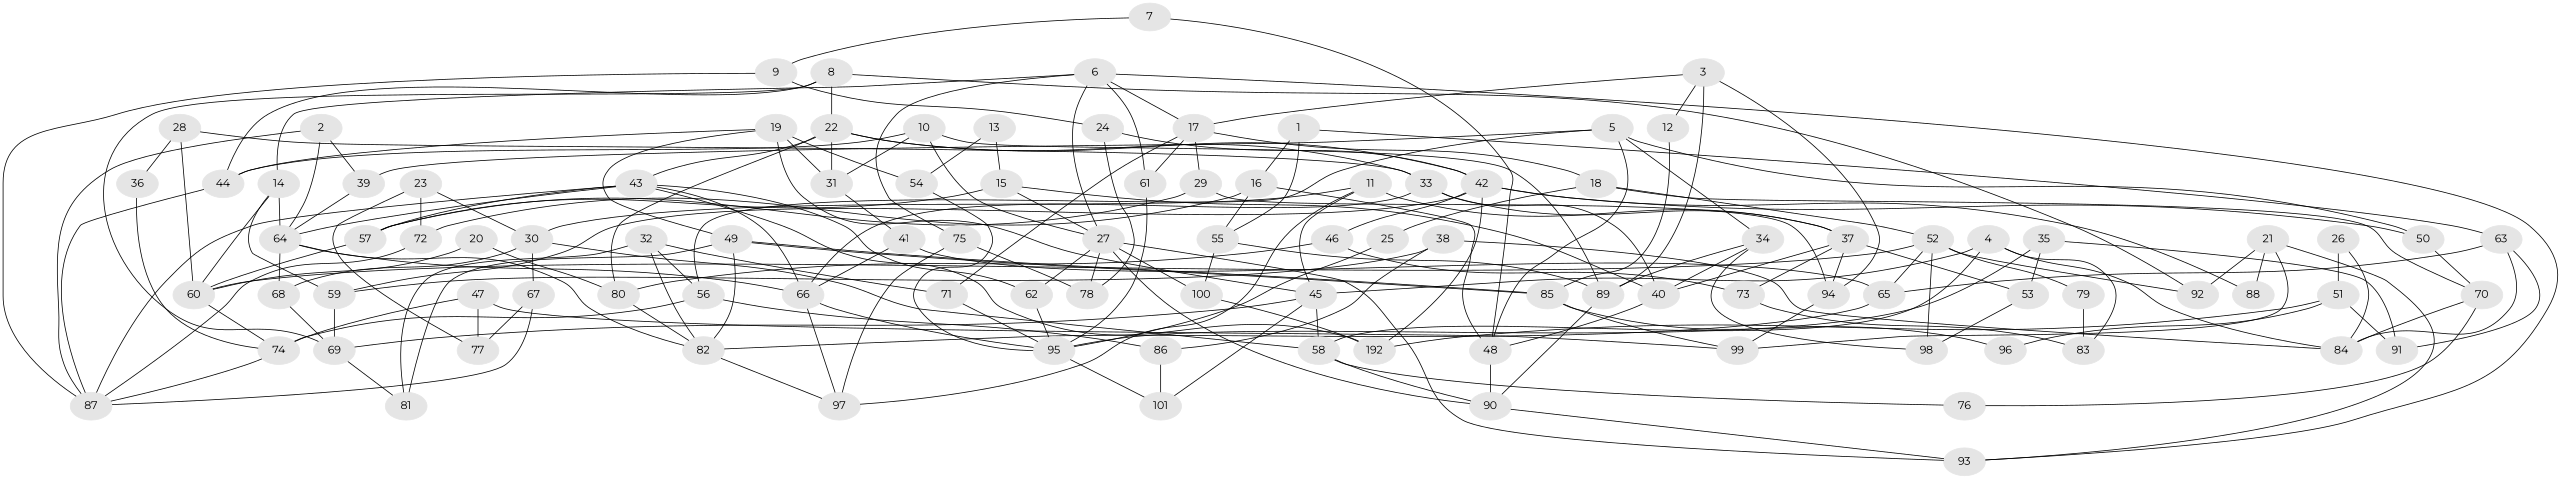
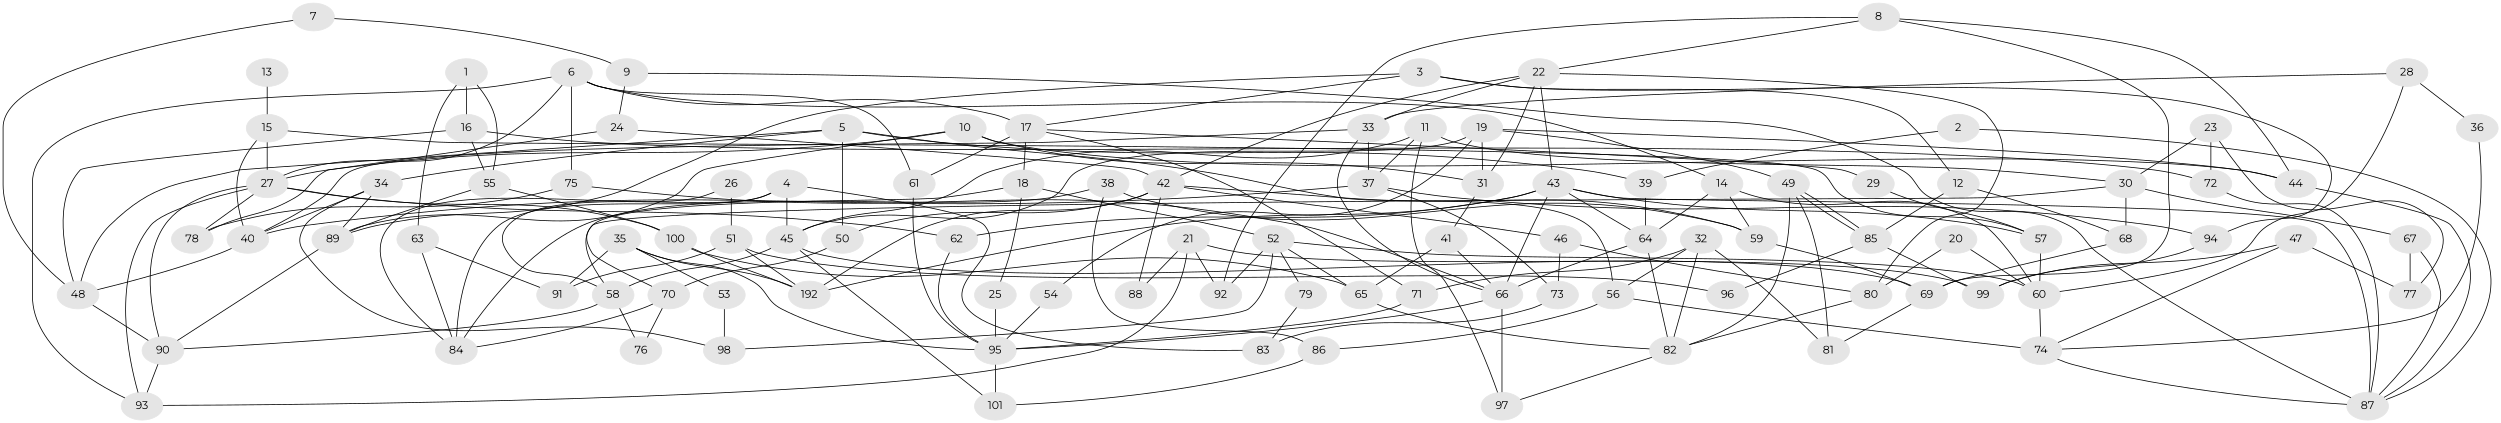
edge "13" -- "54": removed
edge "2" -- "64": removed
edge "29" -- "94": removed
edge "64" -- "68": now "12" -- "68"
edge "37" -- "53": removed
edge "35" -- "192": added
edge "63" -- "65": now "100" -- "65"
edge "75" -- "97": now "75" -- "66"
